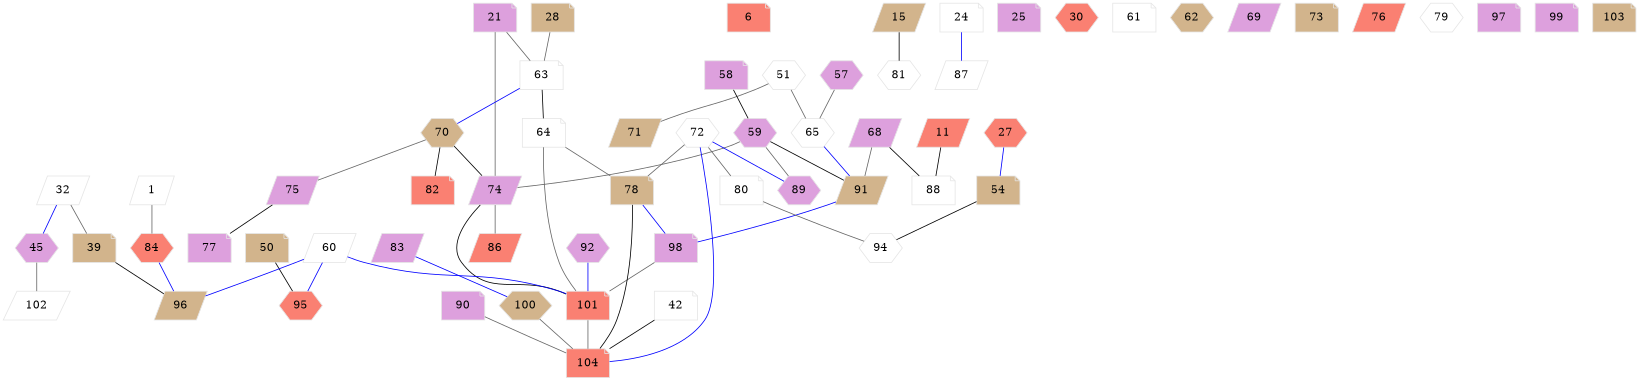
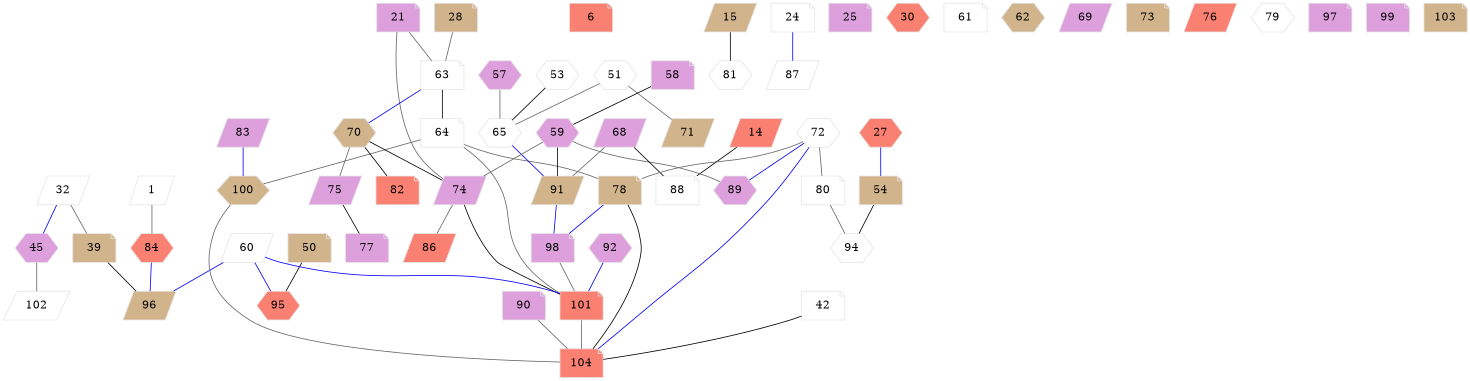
node "53": added
node "11": label "11" -> "14"
edge "64" -- "100": added
